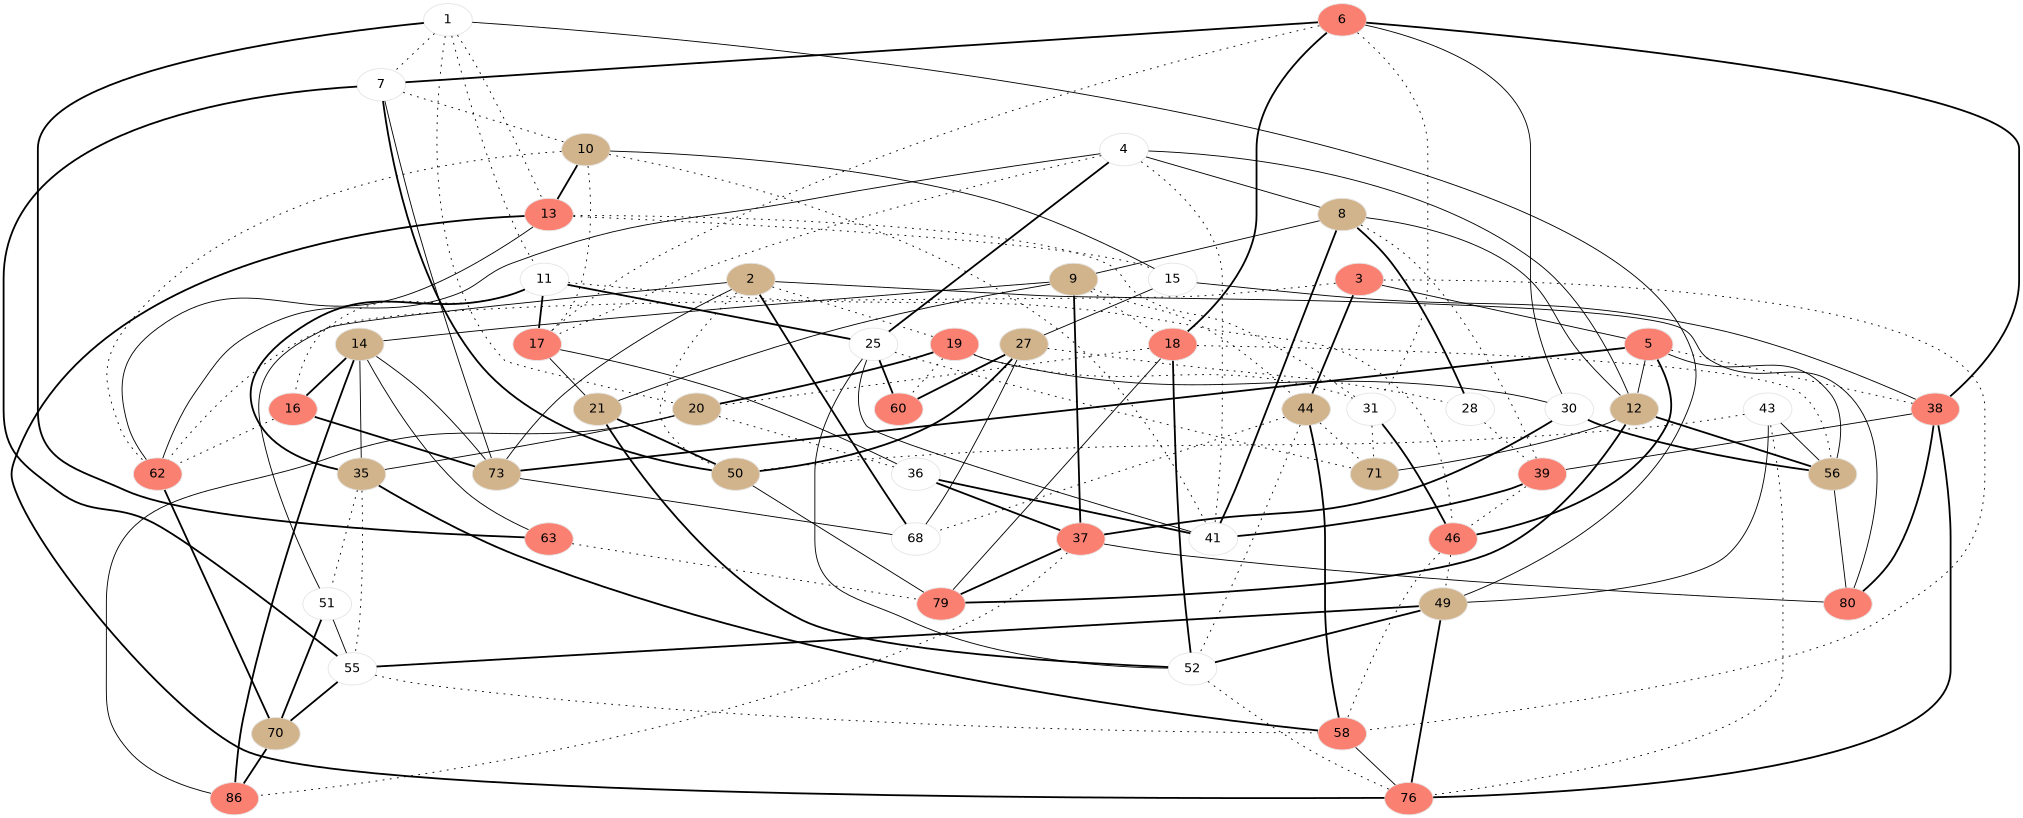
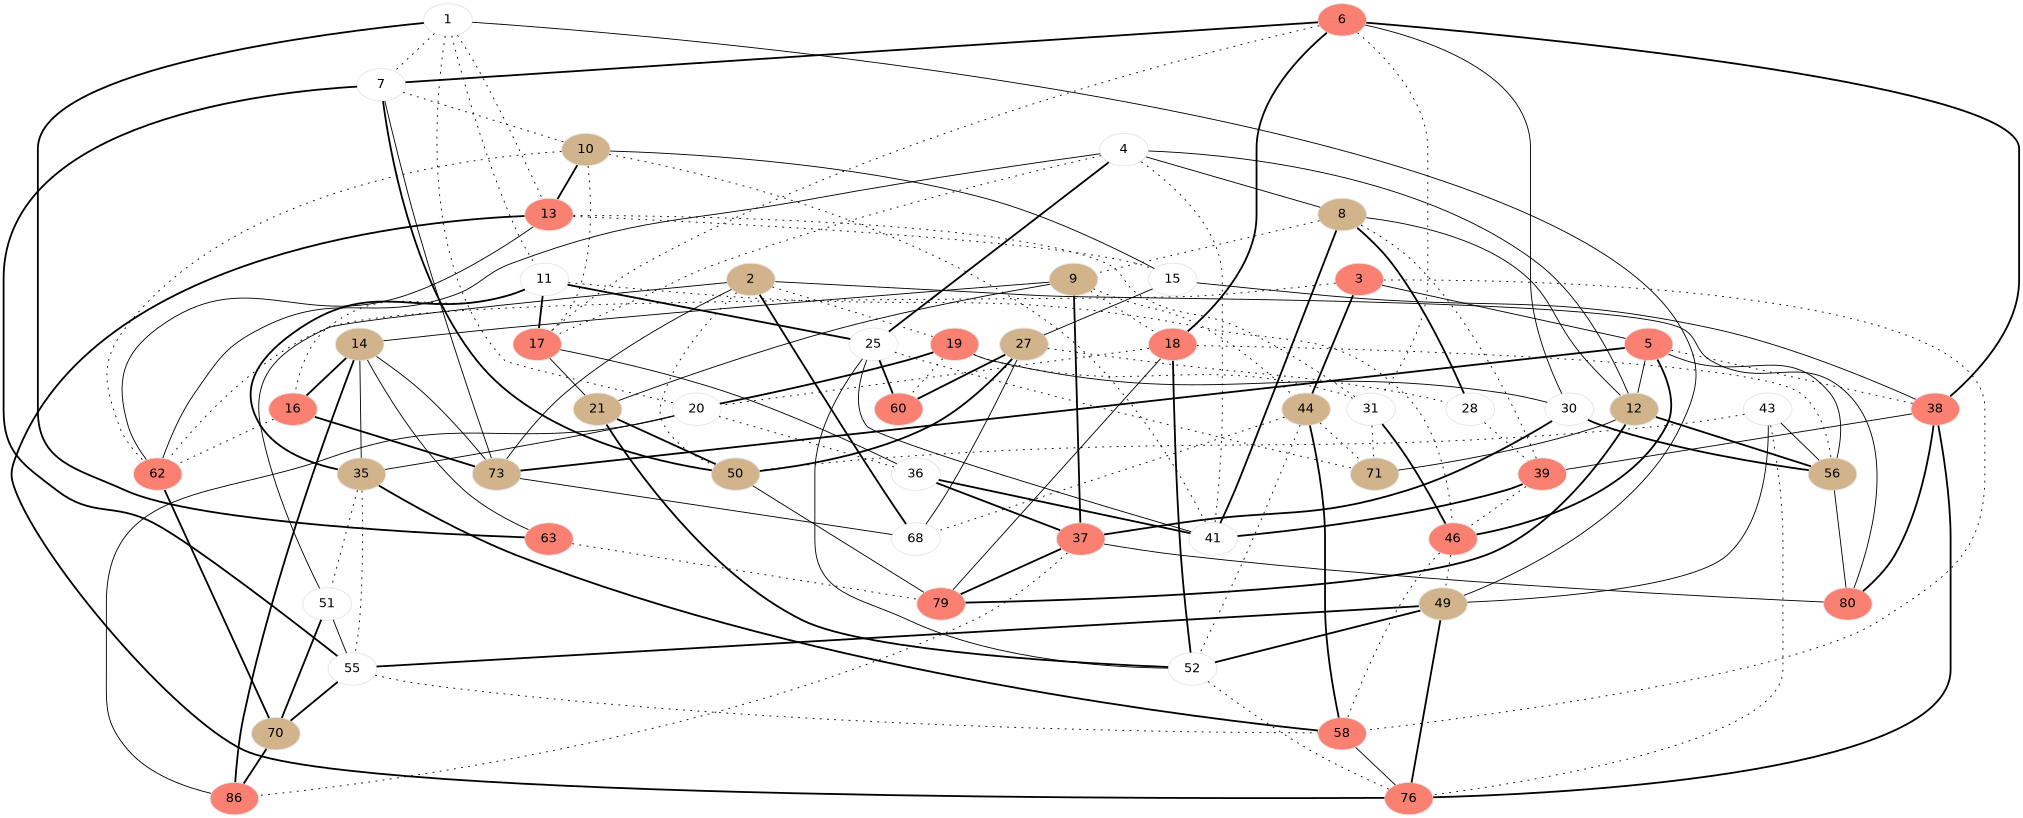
edge "8" -- "9": style solid -> dotted
node "20": fillcolor tan -> white
